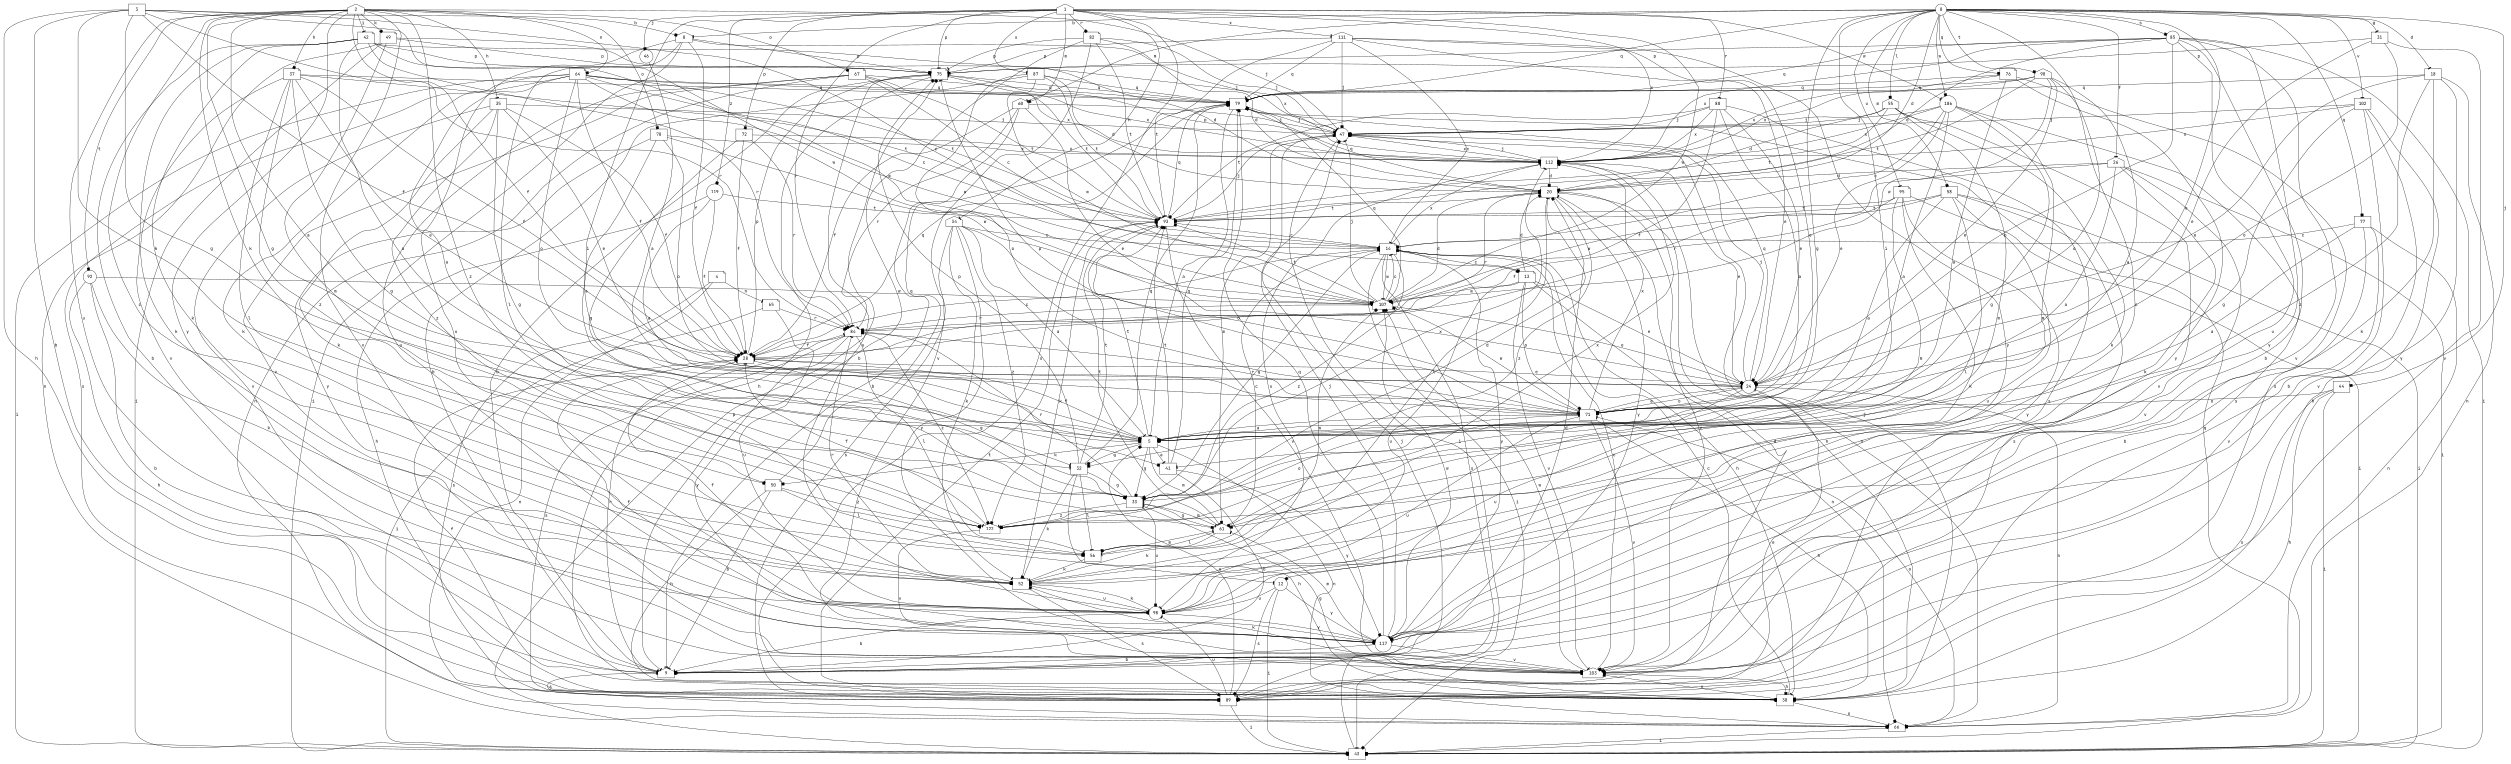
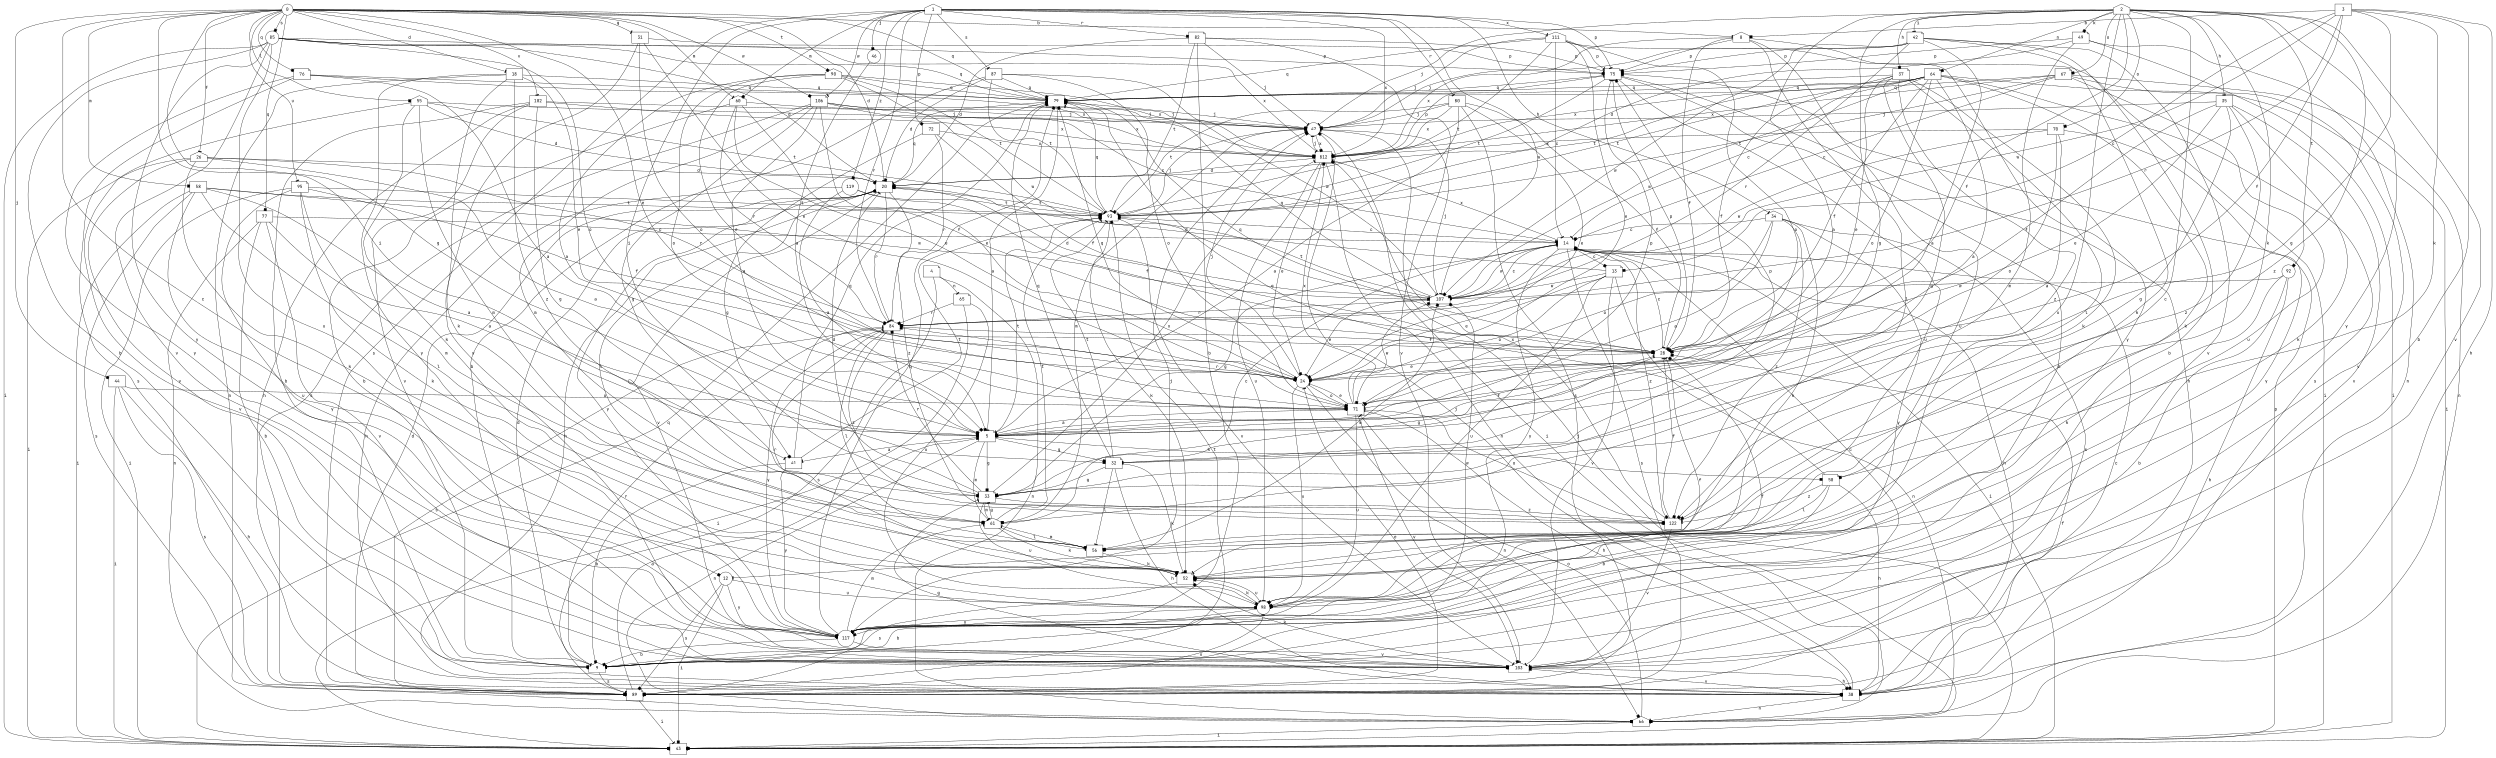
node "106": shape circle -> note
node "112": label "112" -> "812"
edge "103" -> "107": removed, label "w"
node "122": shape house -> note
